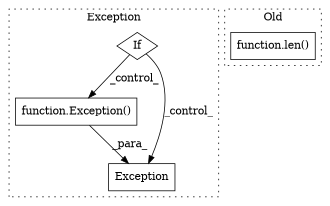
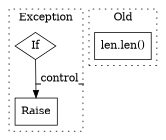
node "function.len()": label "function.len()" -> "len.len()"
node "function.Exception()": removed
node "Exception": label "Exception" -> "Raise"
